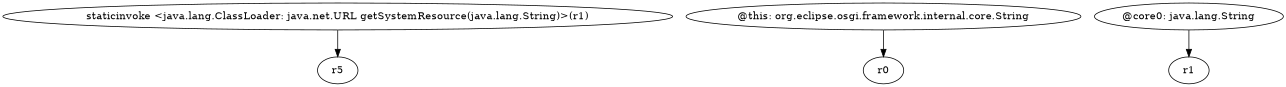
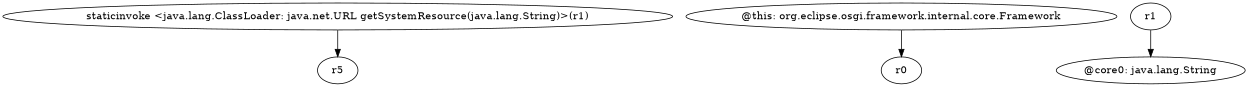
node "@this: org.eclipse.osgi.framework.internal.core.String": label "@this: org.eclipse.osgi.framework.internal.core.String" -> "@this: org.eclipse.osgi.framework.internal.core.Framework"
edge "@core0: java.lang.String" -> "r1": reversed
